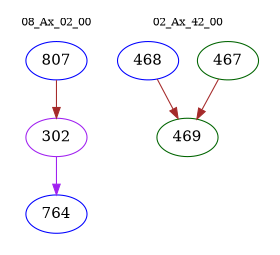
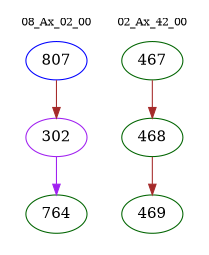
node "468": color blue -> darkgreen
edge "467" -> "469": now "467" -> "468"
node "764": color blue -> darkgreen
